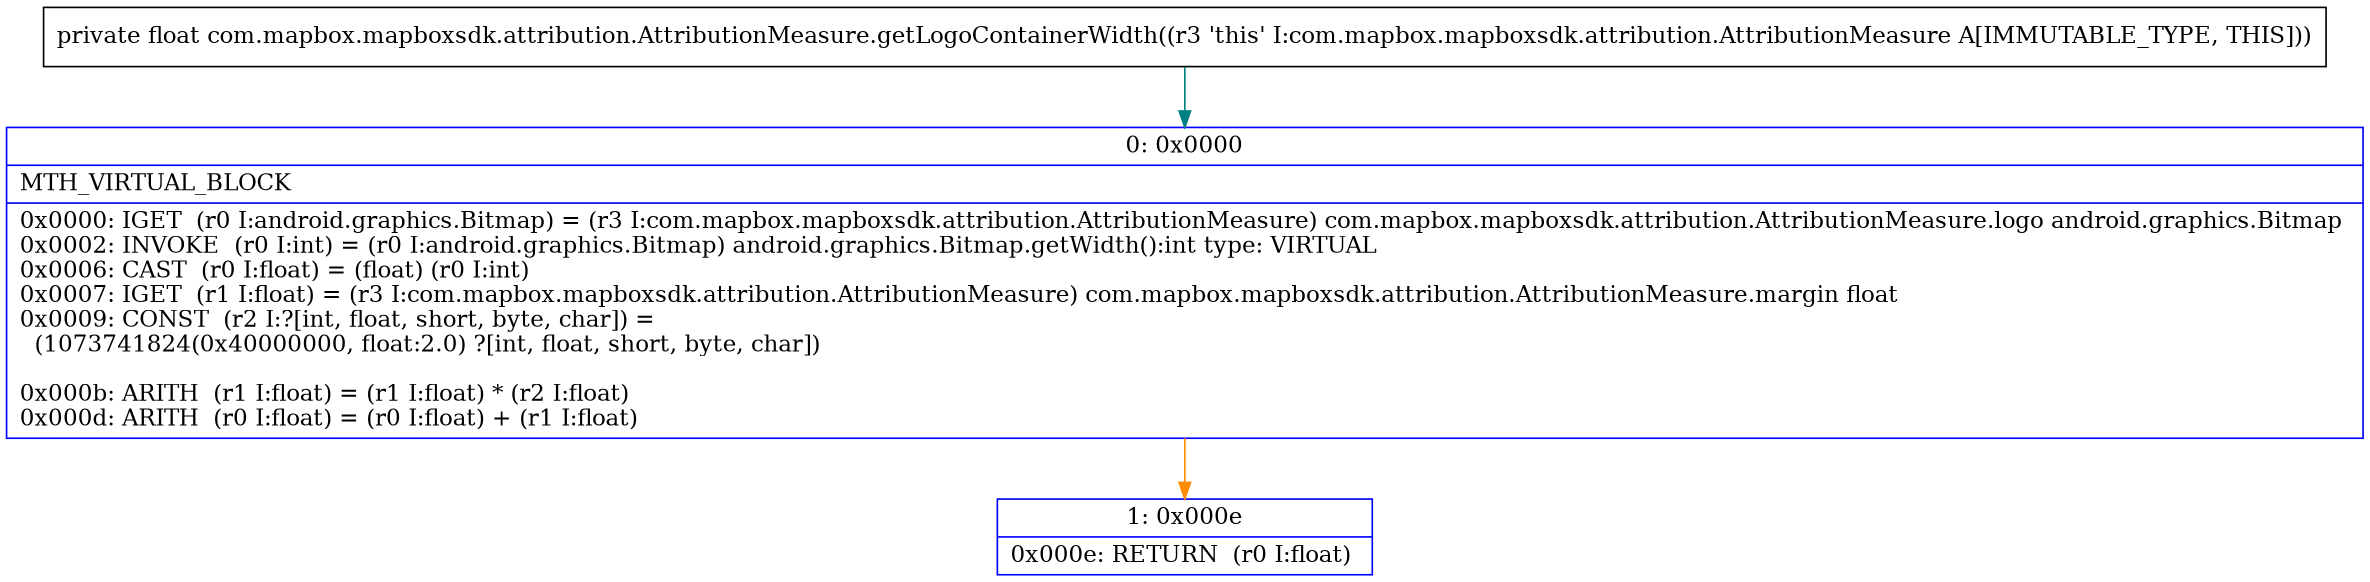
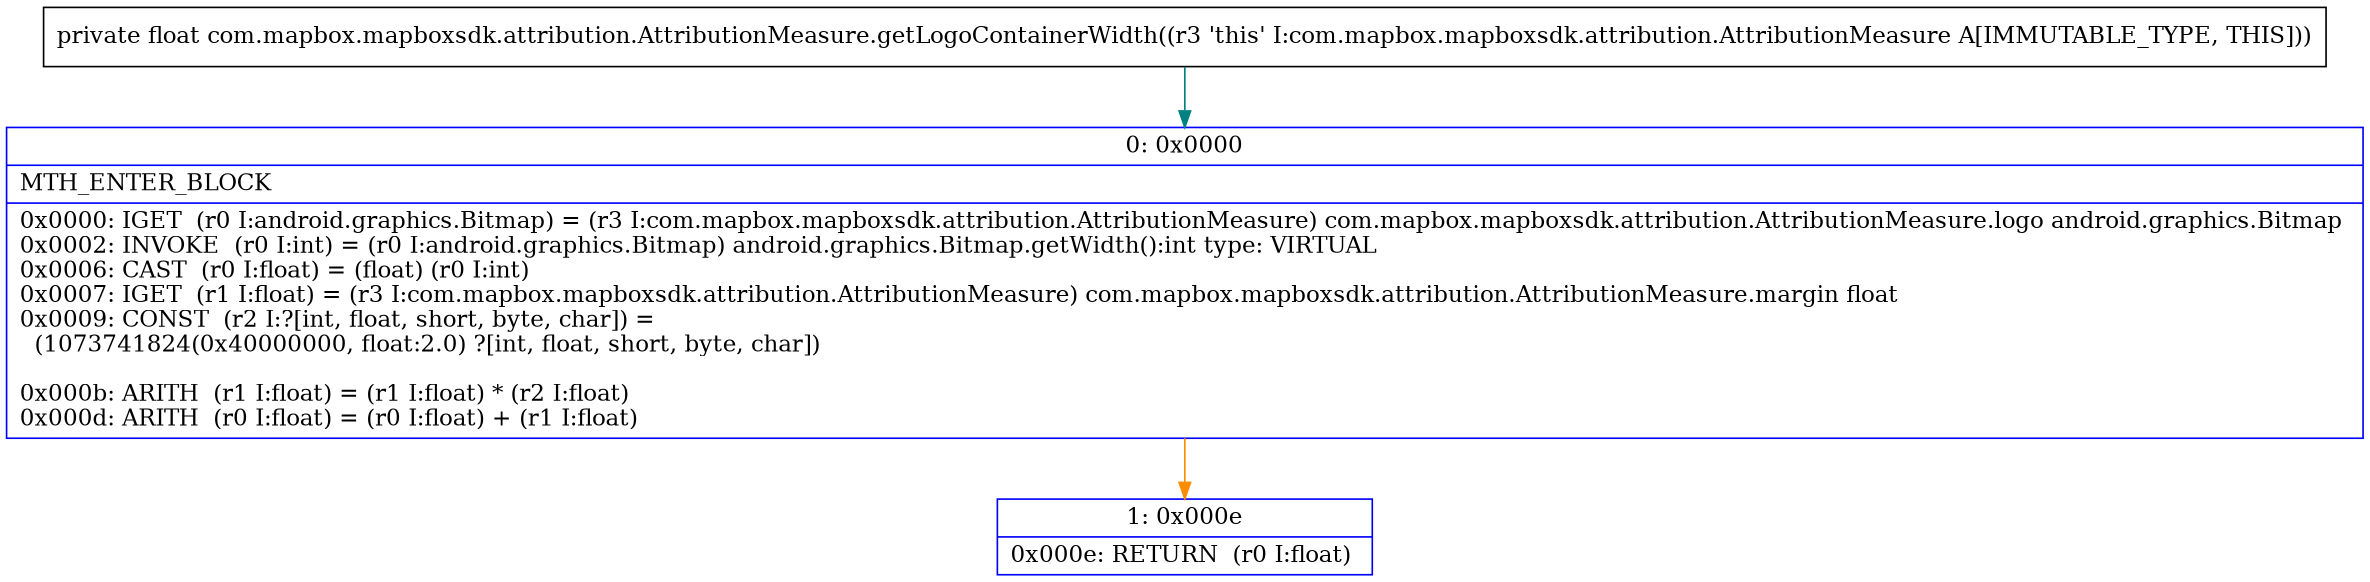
node "0: 0x0000": text "MTH_VIRTUAL_BLOCK" -> "MTH_ENTER_BLOCK"
